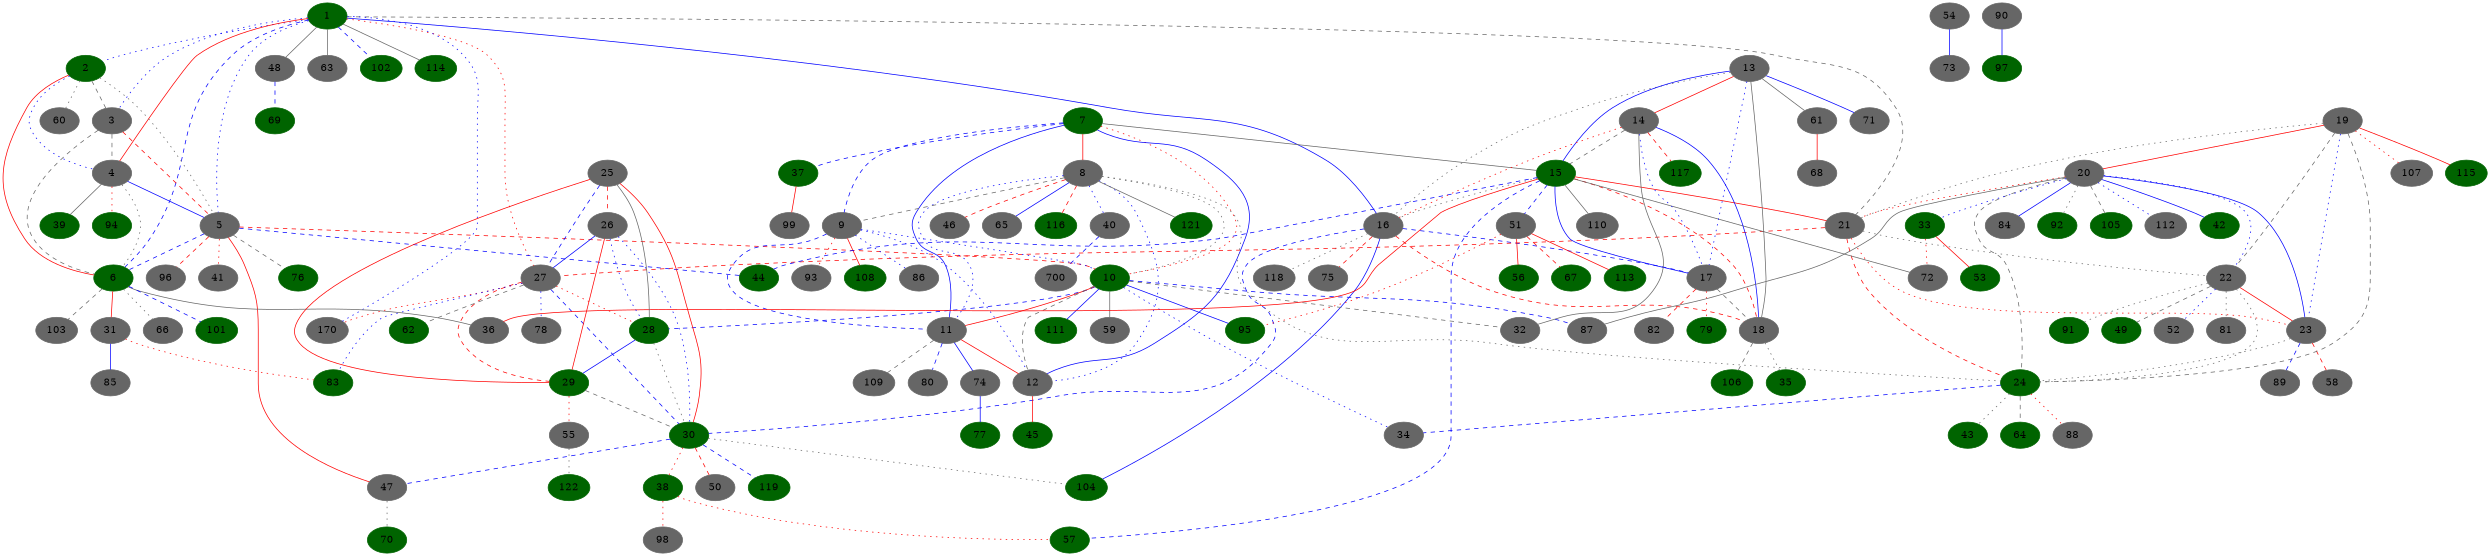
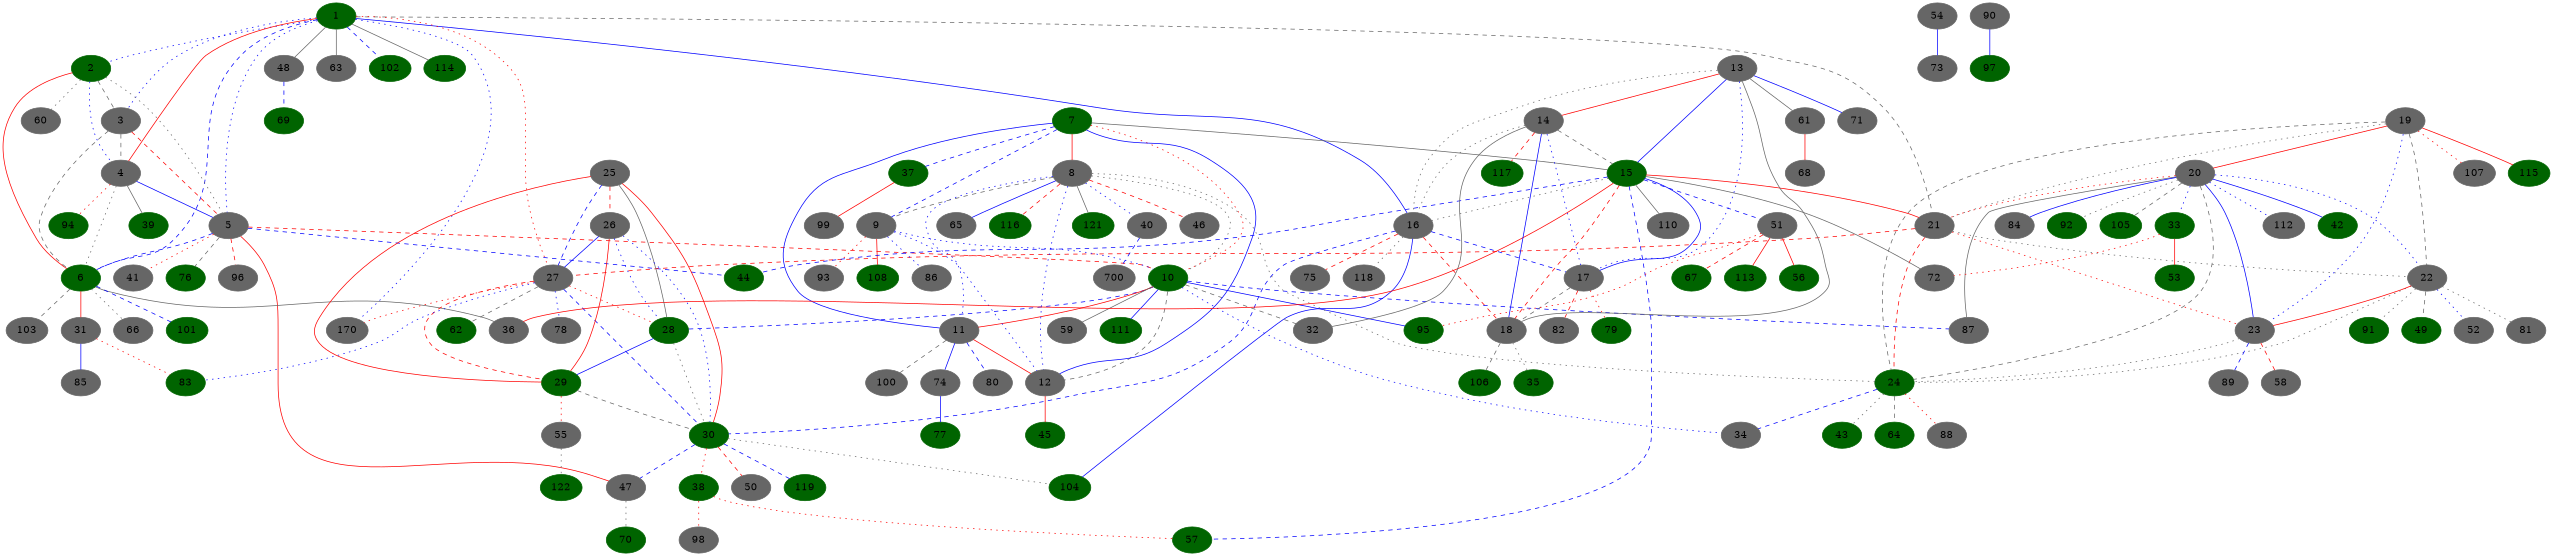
edge "14" -- "16": color red -> gray40
edge "9" -- "11": removed
node "109": label "109" -> "100"
